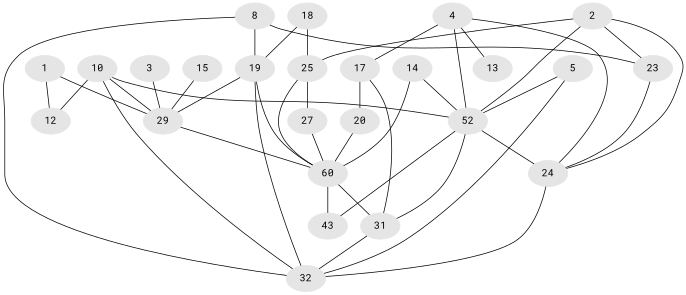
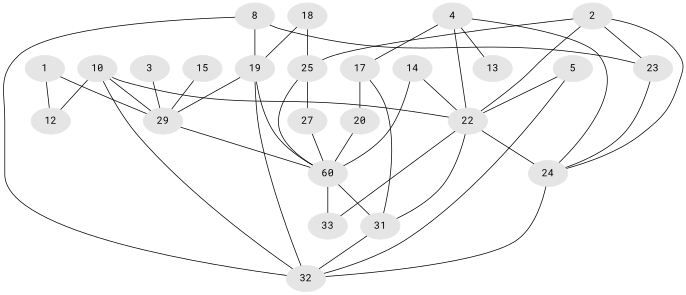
node "52": label "52" -> "22"
node "43": label "43" -> "33"
